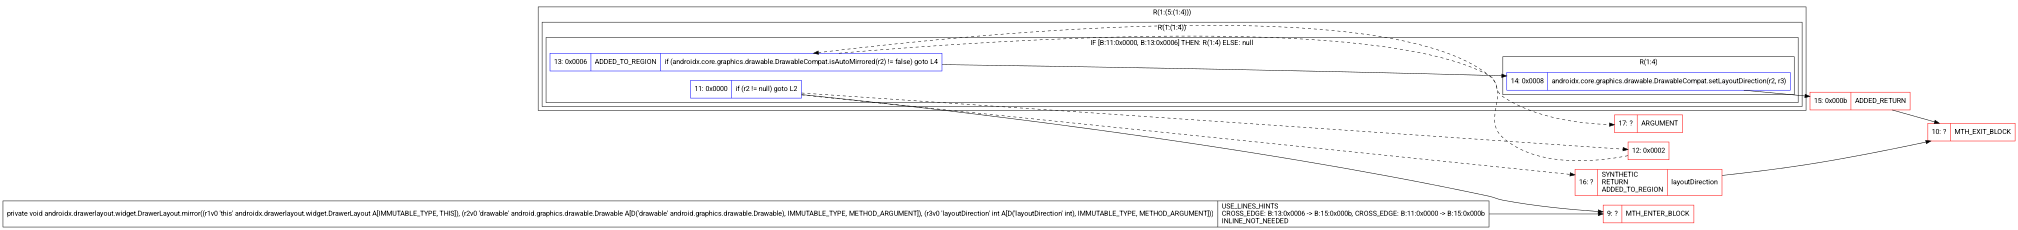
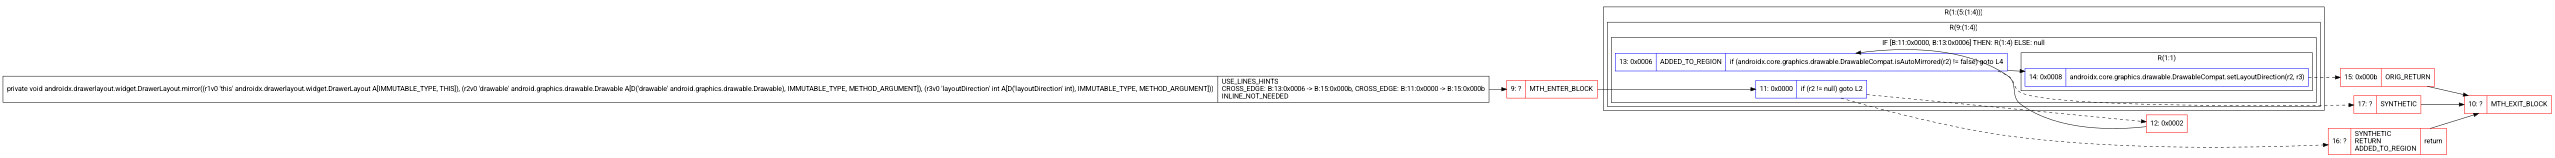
edge "12: 0x0002" -> "13: 0x0006": style dashed -> solid
cluster "R(1:(1:4))": label "R(1:(1:4))" -> "R(9:(1:4))"
cluster "R(1:4)": label "R(1:4)" -> "R(1:1)"
edge "14: 0x0008" -> "15: 0x000b": style solid -> dashed
node "15: 0x000b": text "ADDED_RETURN" -> "ORIG_RETURN"
edge "17: ?" -> "10: ?": added
node "17: ?": text "ARGUMENT" -> "SYNTHETIC"
edge "11: 0x0000" -> "9: ?": reversed
node "16: ?": text "layoutDirection" -> "return"
